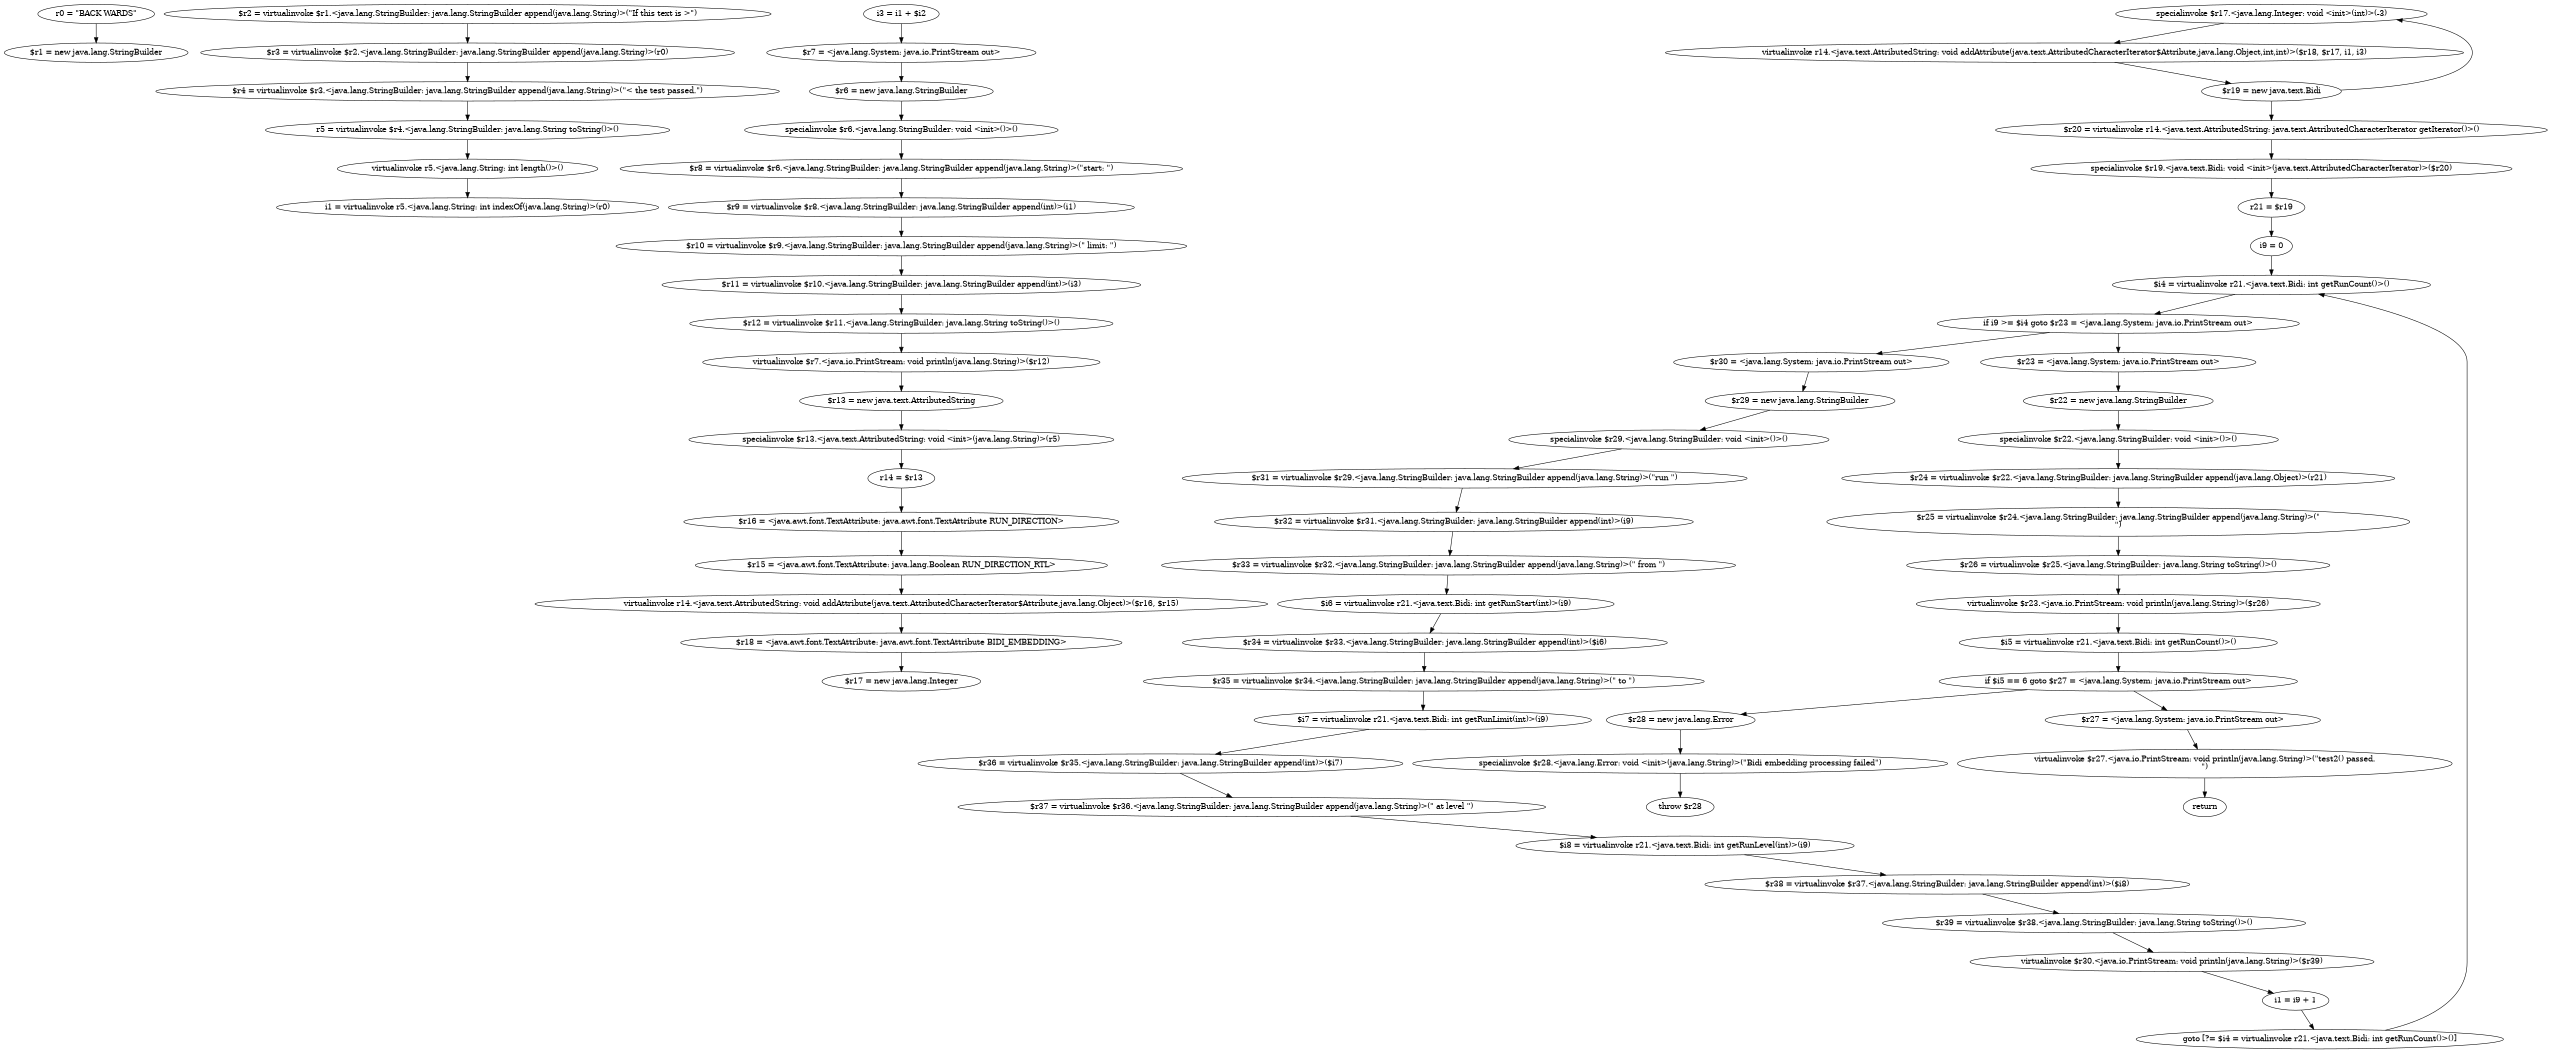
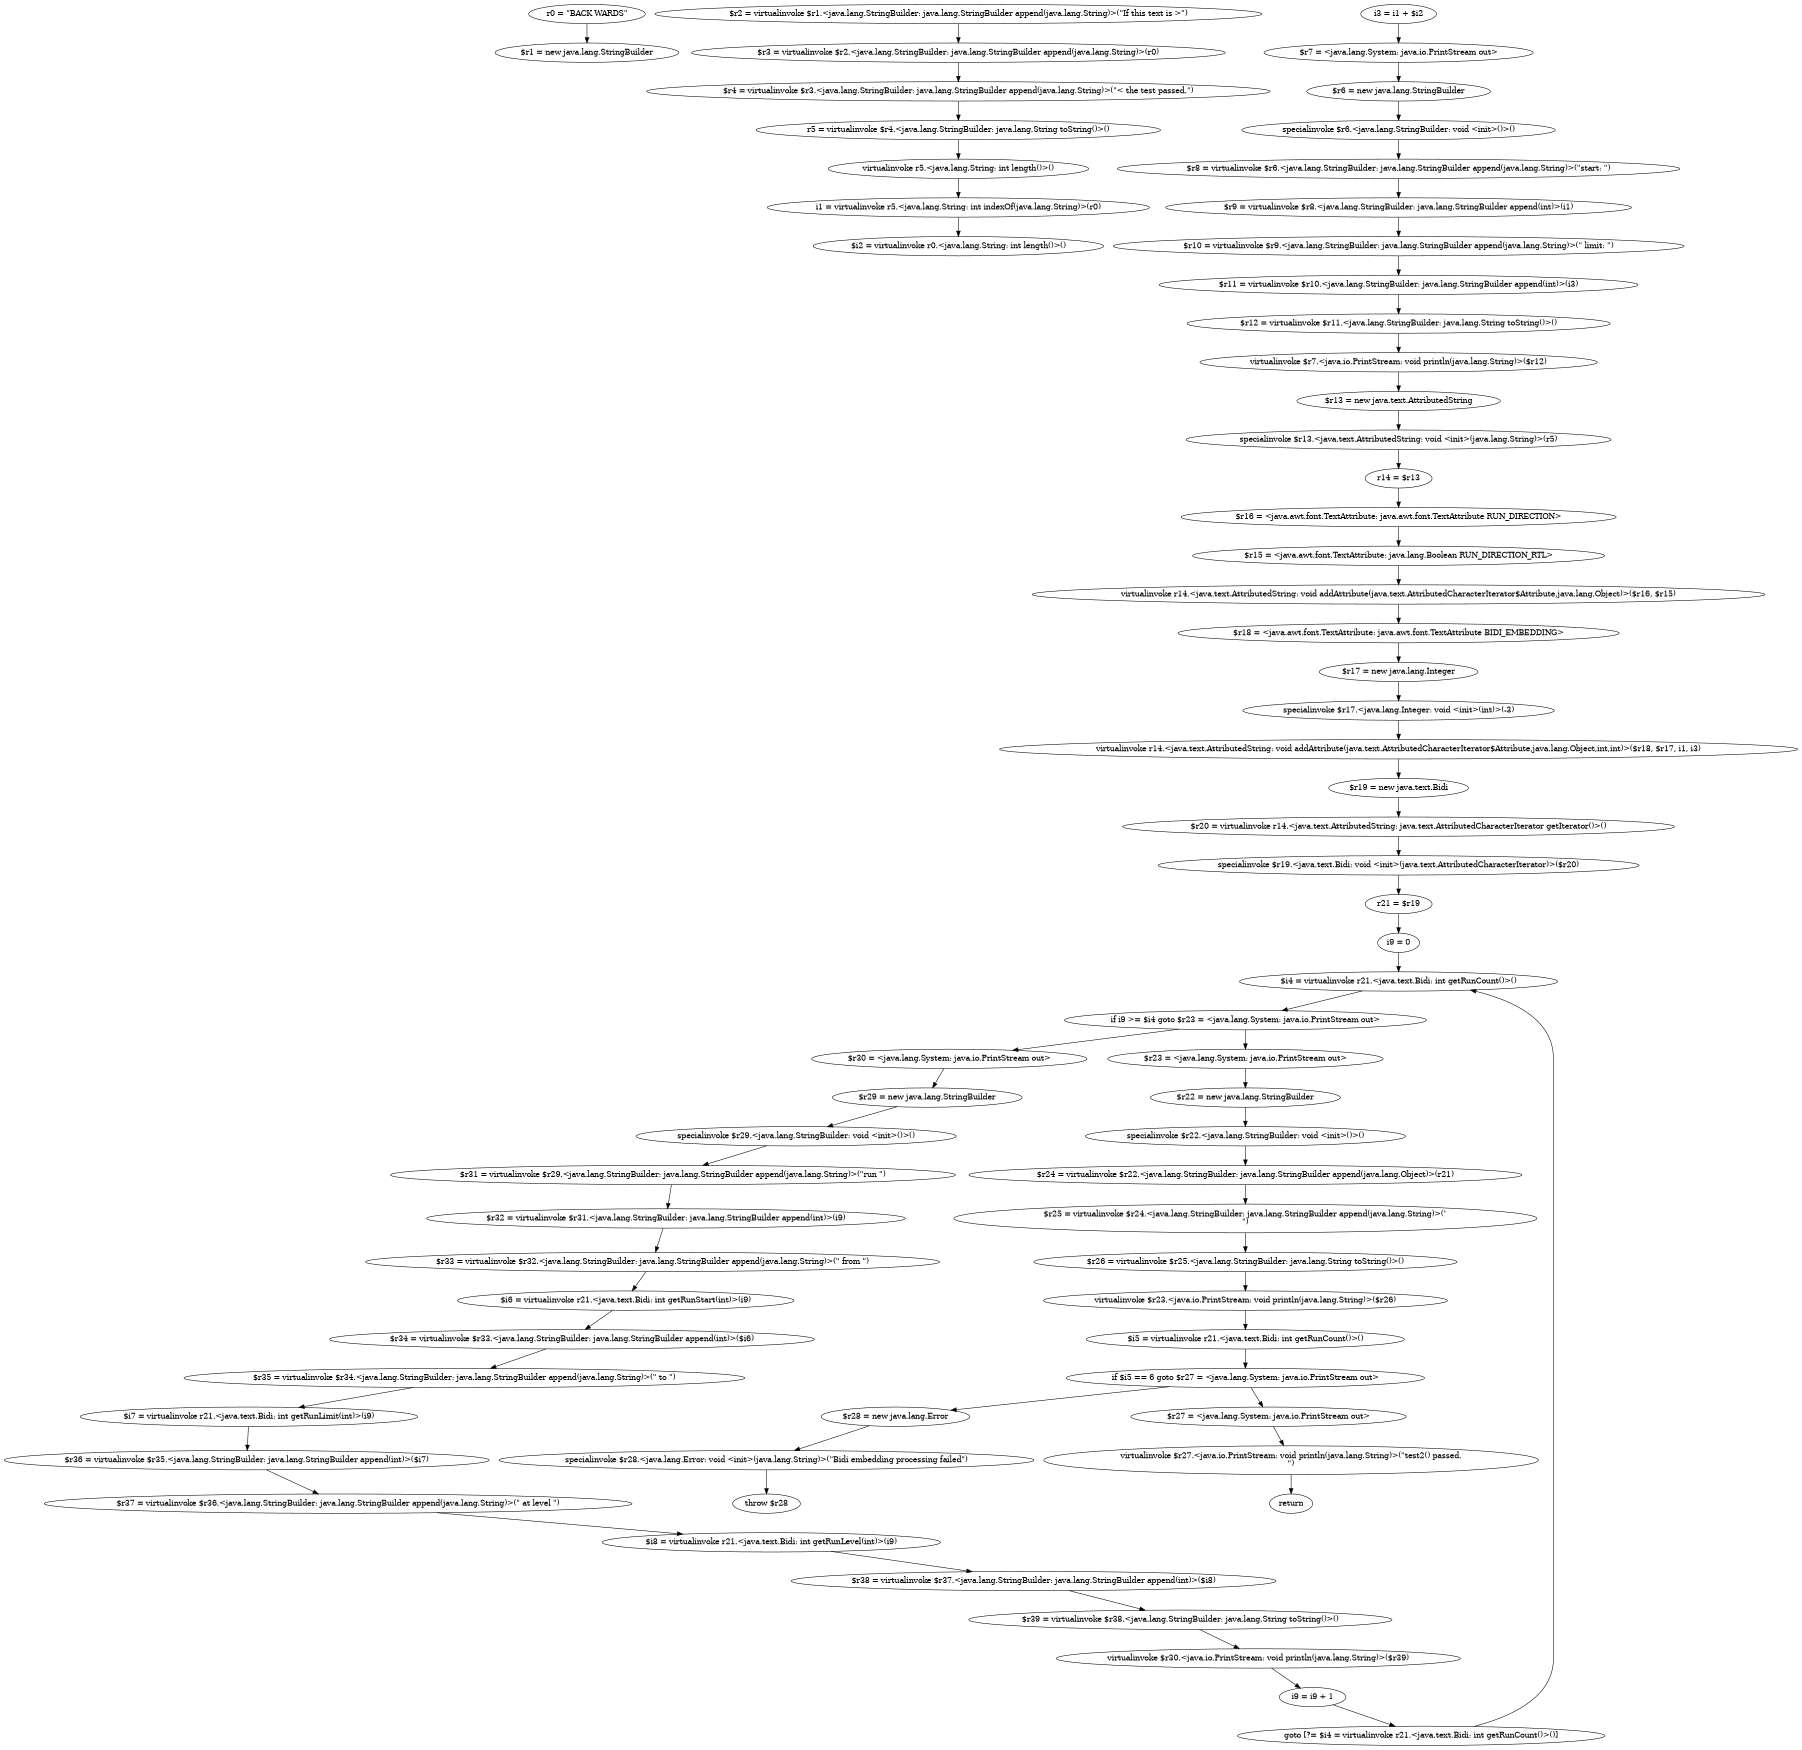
edge "$r19 = new java.text.Bidi" -> "specialinvoke $r17.<java.lang.Integer: void <init>(int)>(-3)": now "$r17 = new java.lang.Integer" -> "specialinvoke $r17.<java.lang.Integer: void <init>(int)>(-3)"
node "$i2 = virtualinvoke r0.<java.lang.String: int length()>()": added
node "i1 = i9 + 1": label "i1 = i9 + 1" -> "i9 = i9 + 1"
